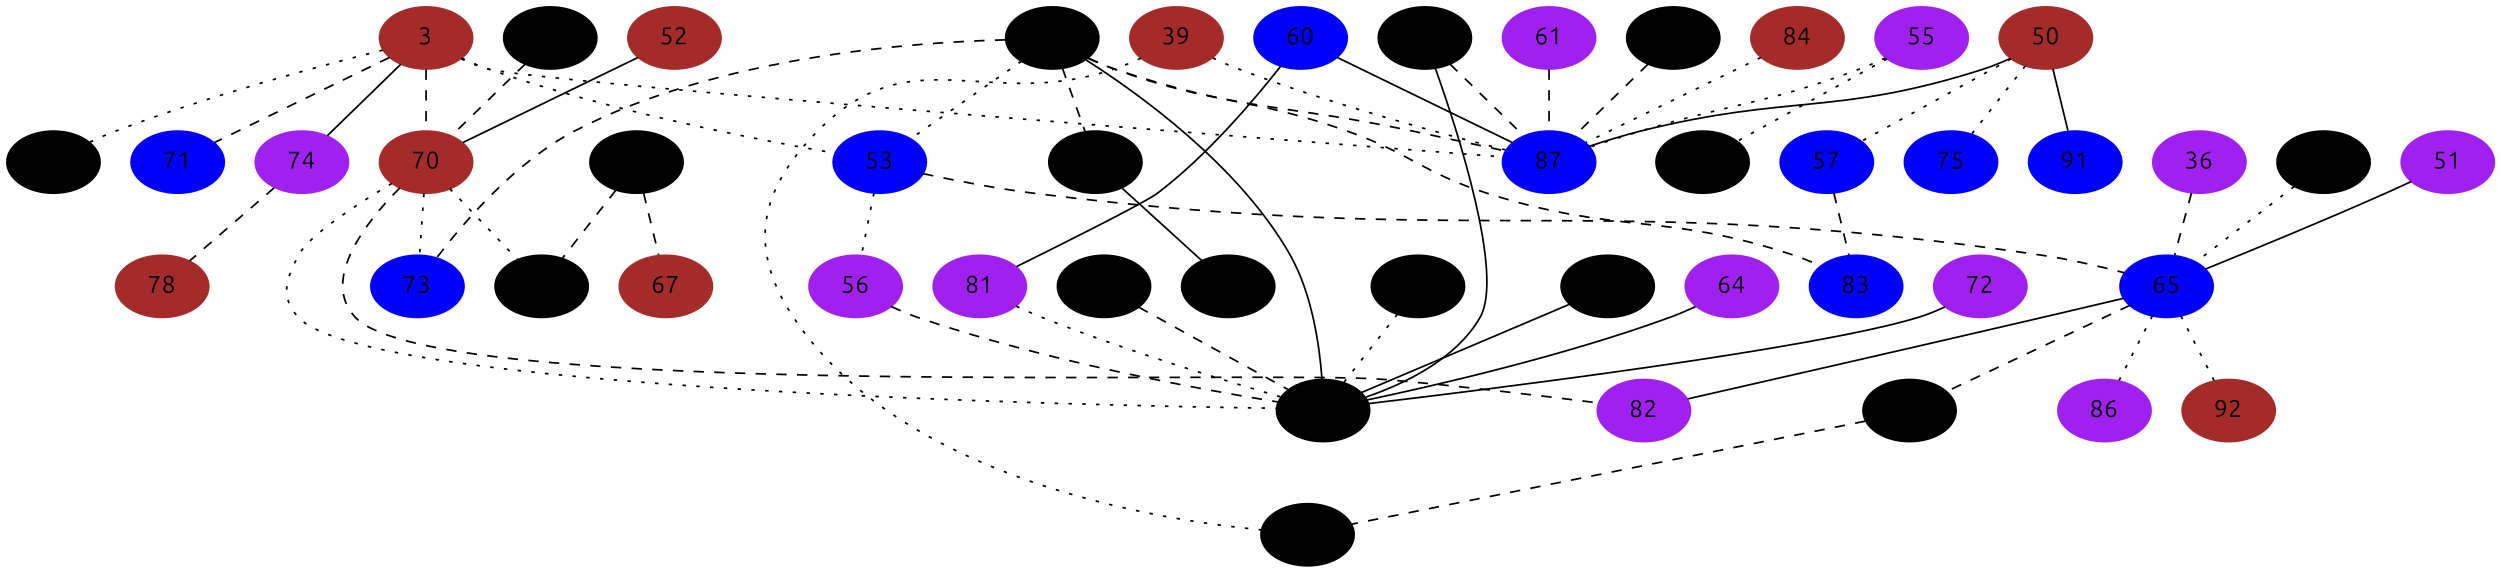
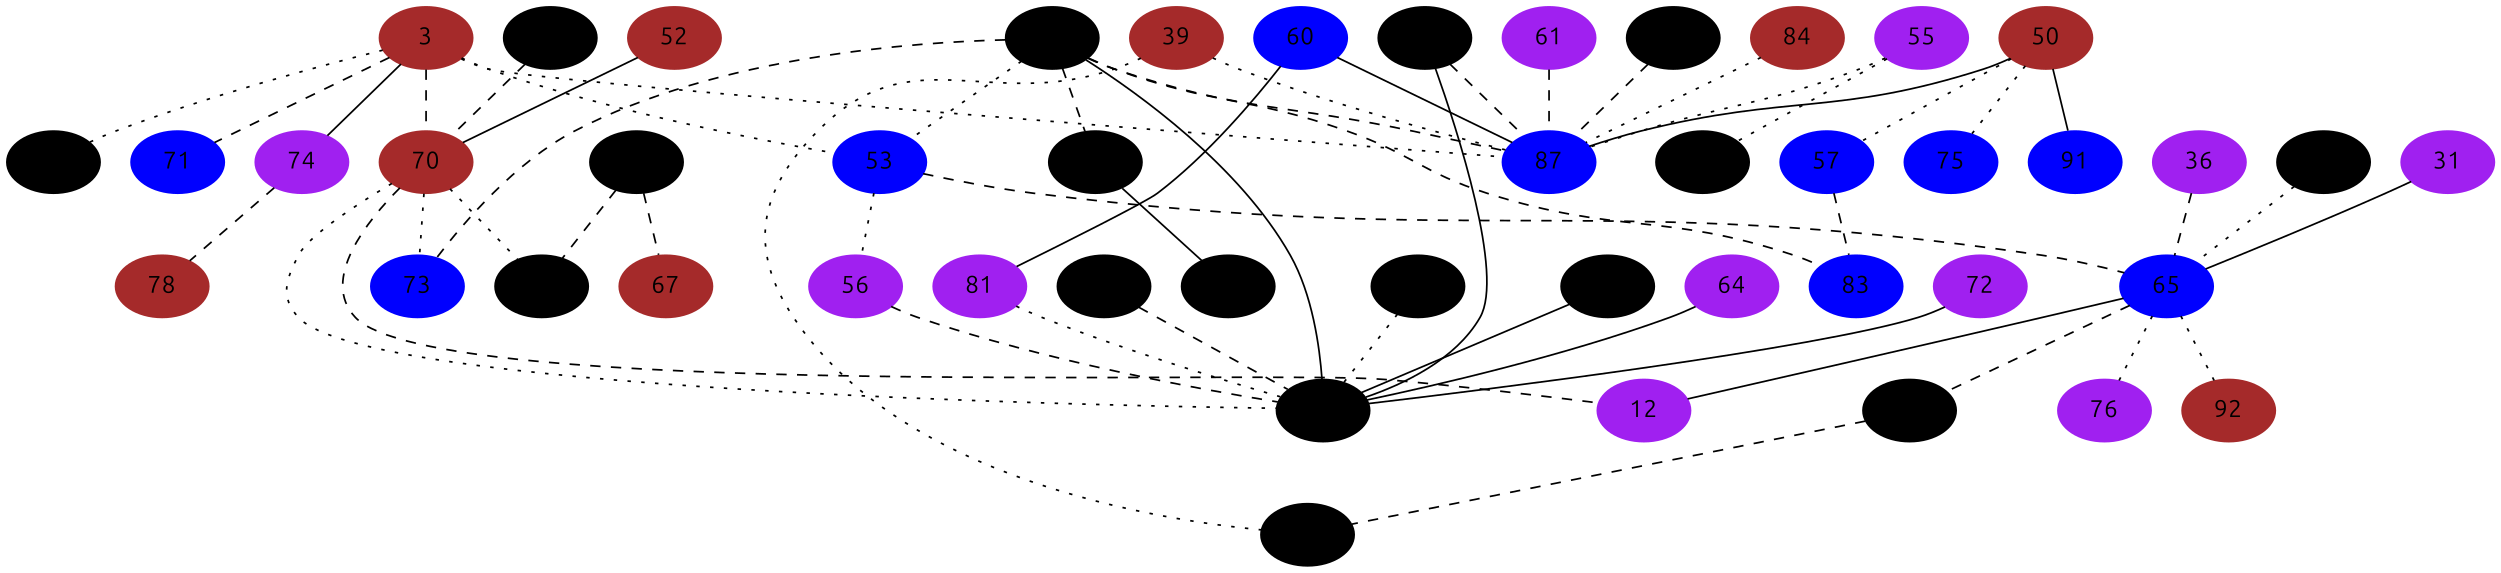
node "51": label "51" -> "31"
node "82": label "82" -> "12"
node "86": label "86" -> "76"
